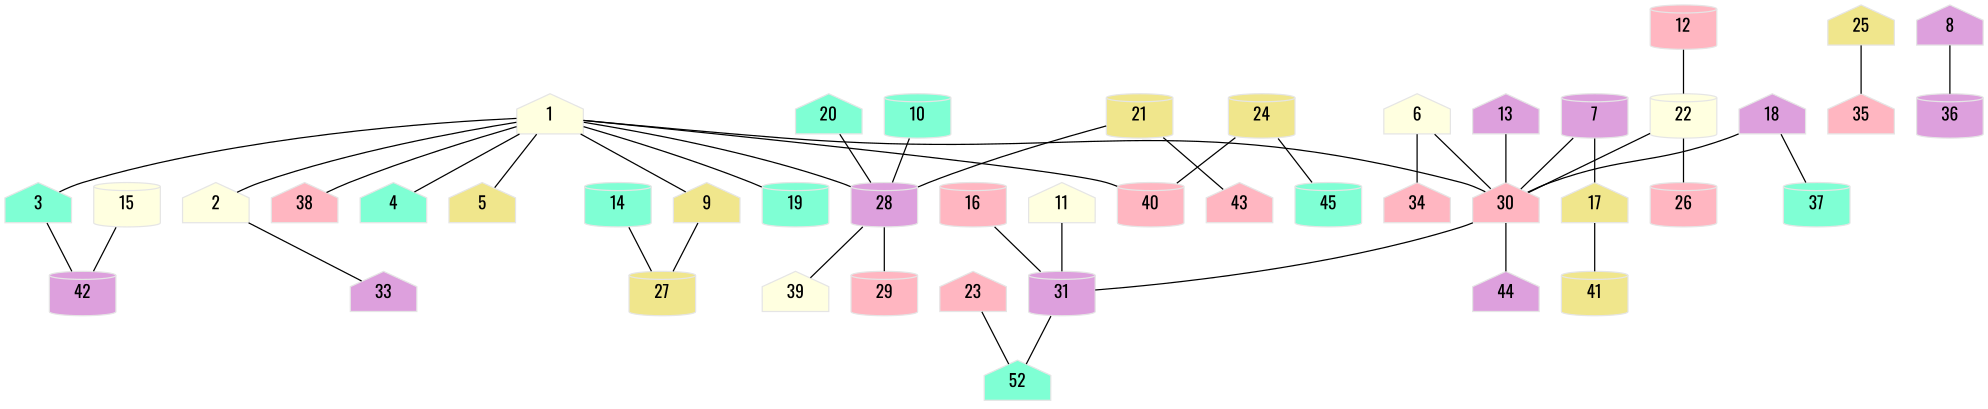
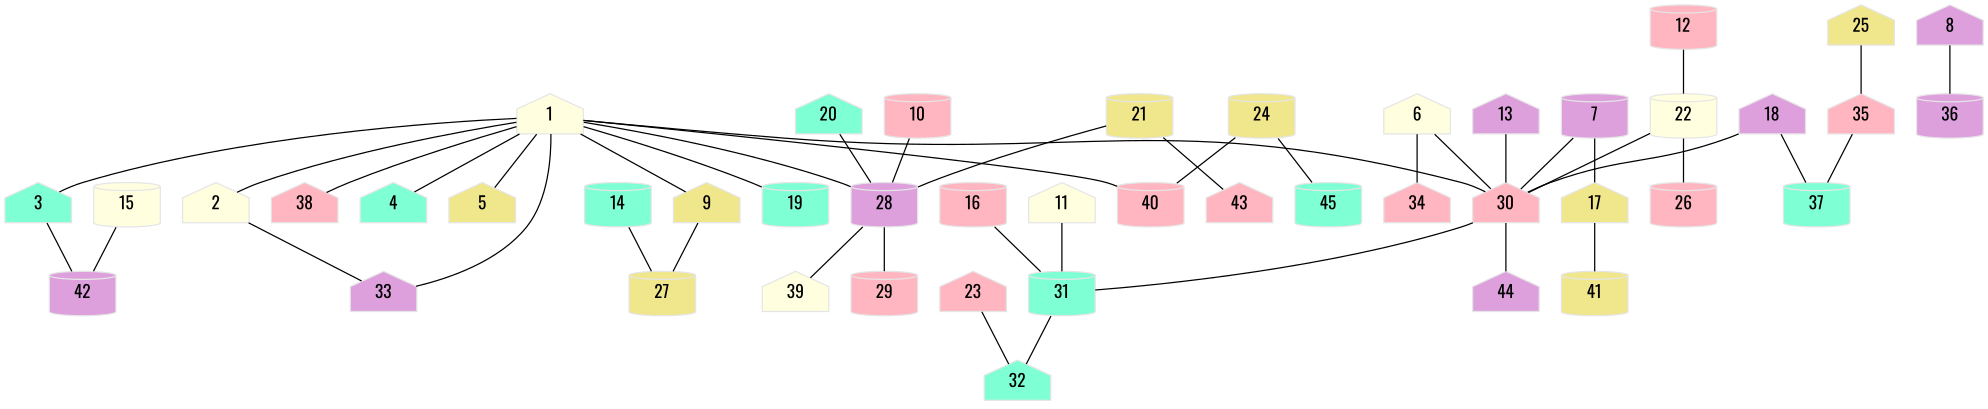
node "10": fillcolor aquamarine -> lightpink
edge "35" -- "37": added
edge "1" -- "33": added
node "31": fillcolor plum -> aquamarine
node "52": label "52" -> "32"
